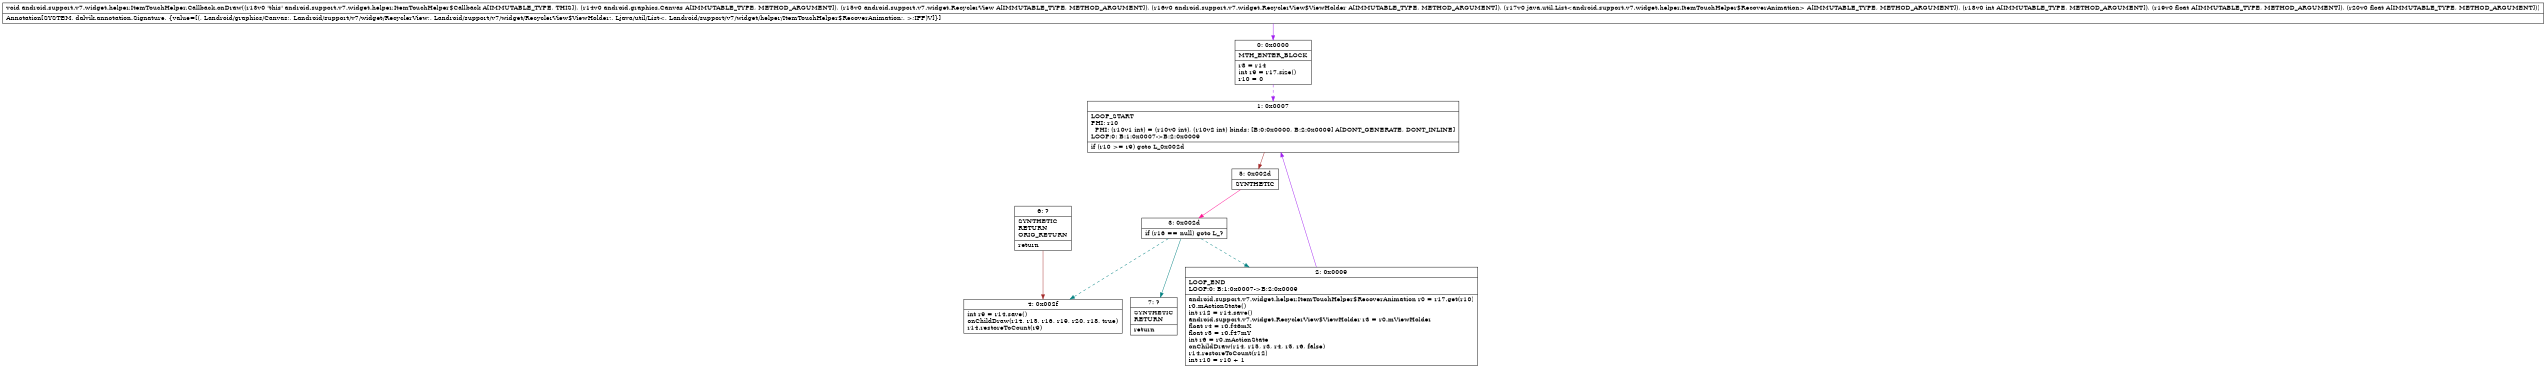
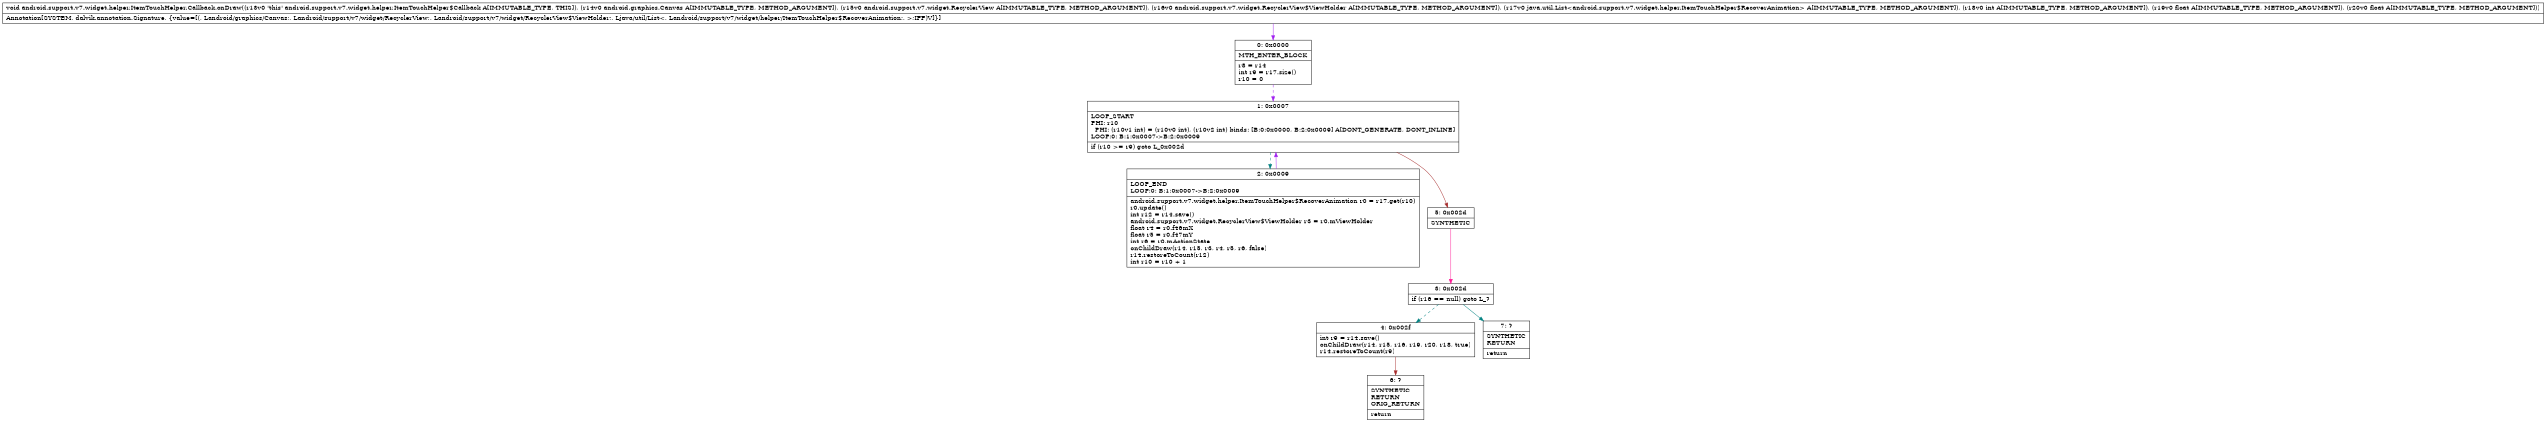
edge "3: 0x002d" -> "2: 0x0009": now "1: 0x0007" -> "2: 0x0009"
edge "6: ?" -> "4: 0x002f": reversed
node "2: 0x0009": text "r0.mActionState()" -> "r0.update()"
